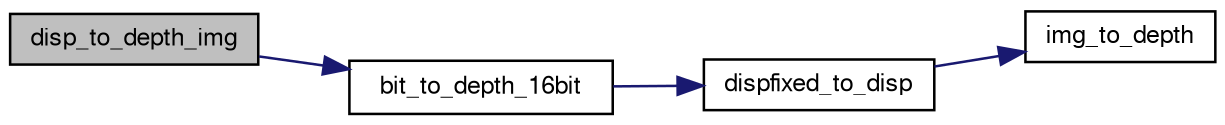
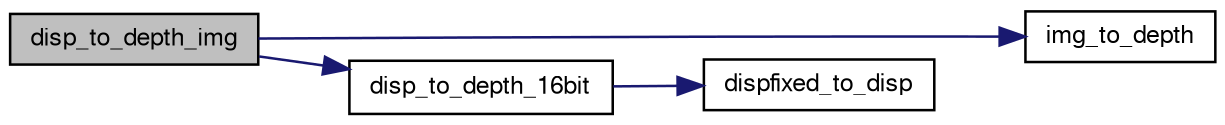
edge "dispfixed_to_disp" -> "img_to_depth": now "disp_to_depth_img" -> "img_to_depth"
node "bit_to_depth_16bit": label "bit_to_depth_16bit" -> "disp_to_depth_16bit"
